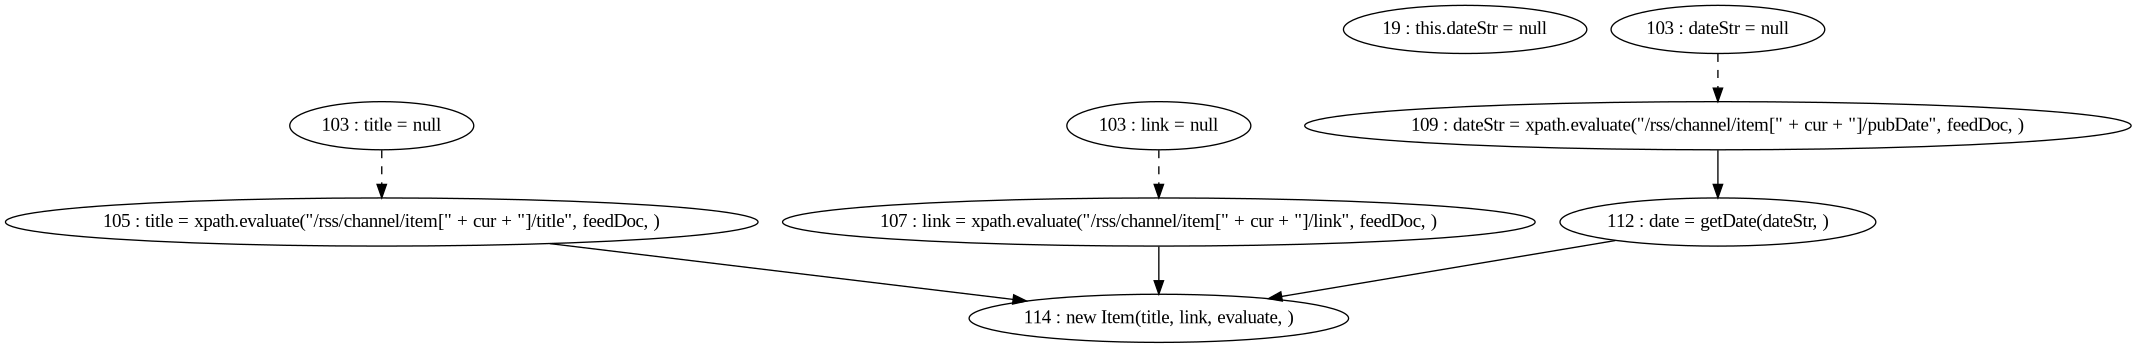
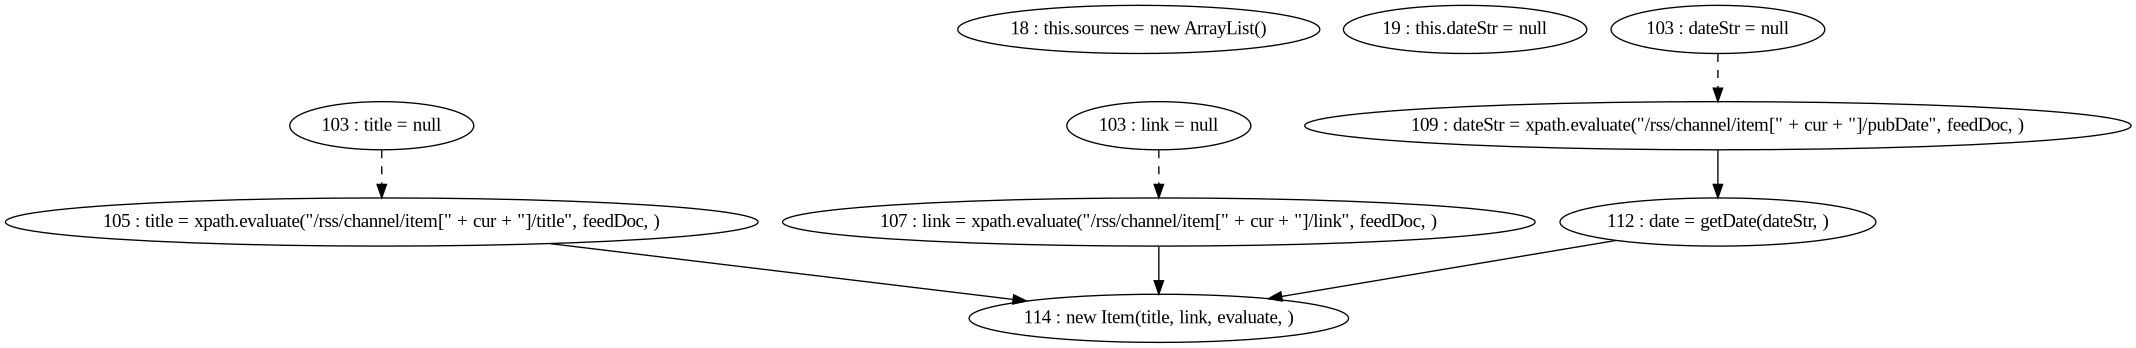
node "18 : this.sources = new ArrayList()": added
